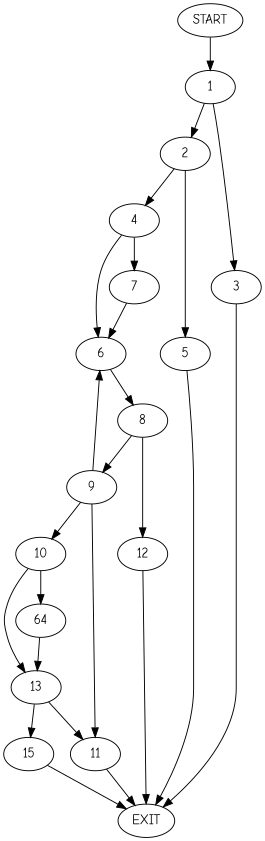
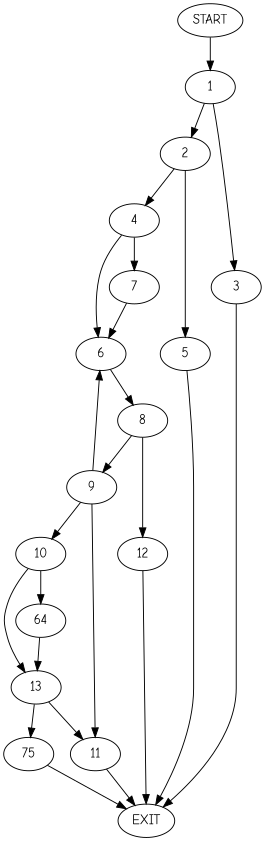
node "15": label "15" -> "75"
